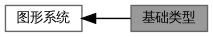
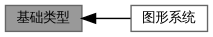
edge "基础类型" -> "图形系统": reversed
